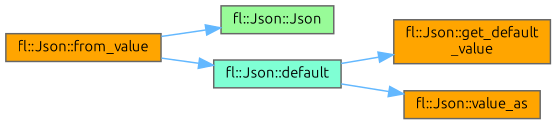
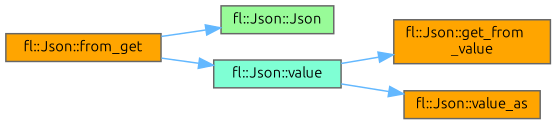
node "fl::Json::get_default _value": label "fl::Json::get_default _value" -> "fl::Json::get_from _value"
node "fl::Json::from_value": label "fl::Json::from_value" -> "fl::Json::from_get"
node "fl::Json::default": label "fl::Json::default" -> "fl::Json::value"
